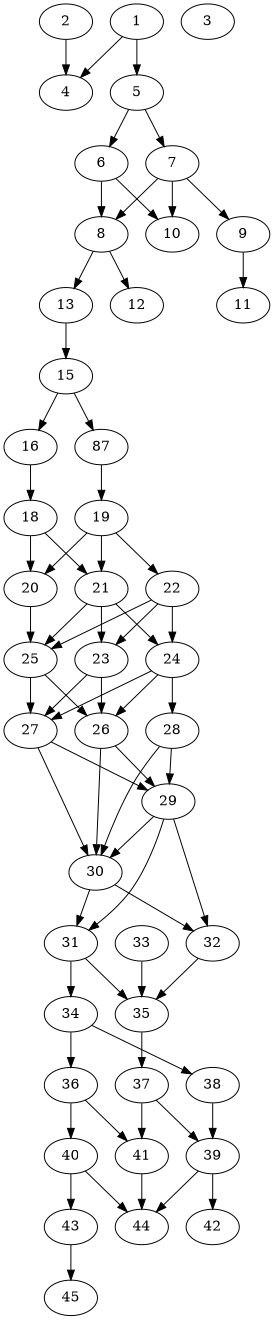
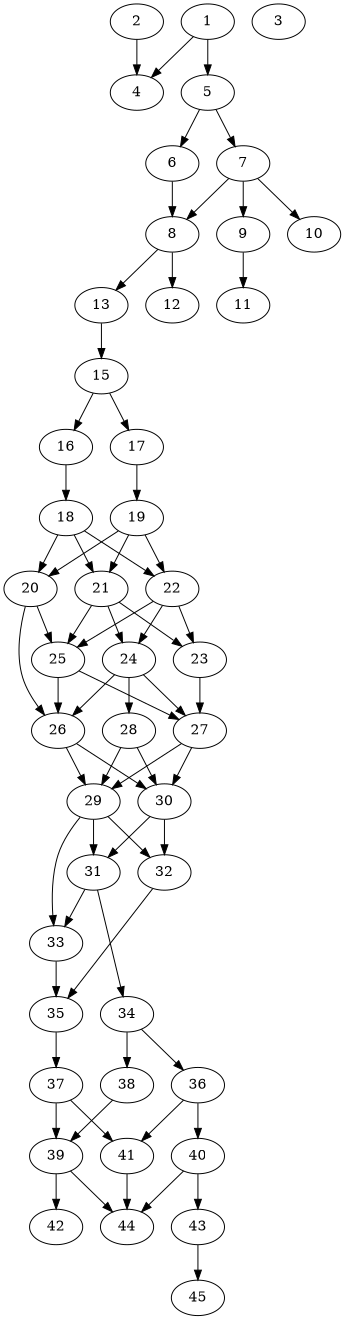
edge "6" -> "10": removed
node "87": label "87" -> "17"
edge "18" -> "22": added
edge "23" -> "26": now "20" -> "26"
edge "29" -> "30": now "29" -> "33"
edge "31" -> "35": now "31" -> "33"
